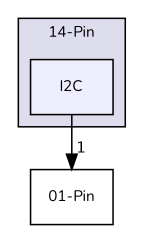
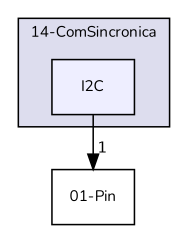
cluster "14-Pin": label "14-Pin" -> "14-ComSincronica"
